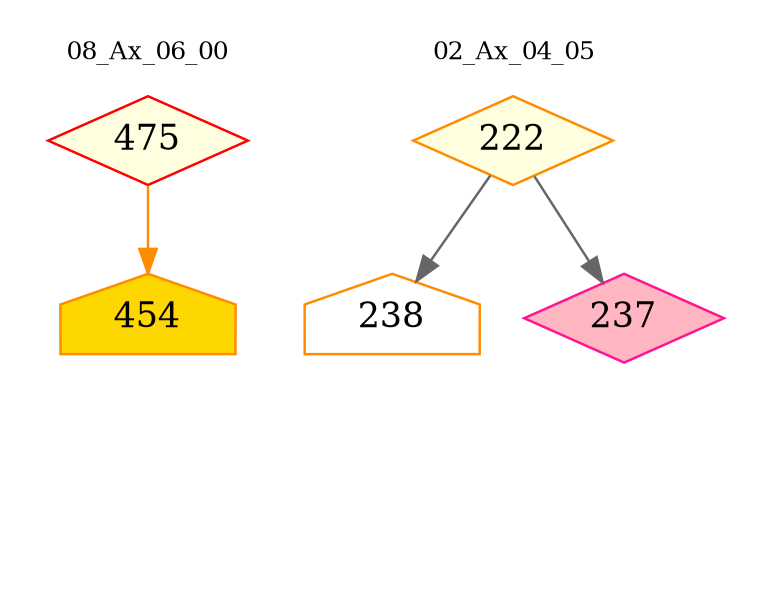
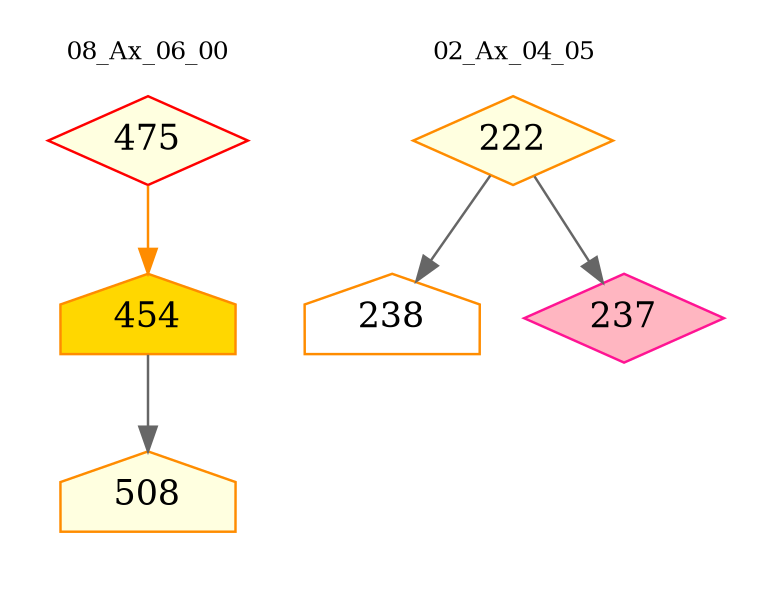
node "508": added
